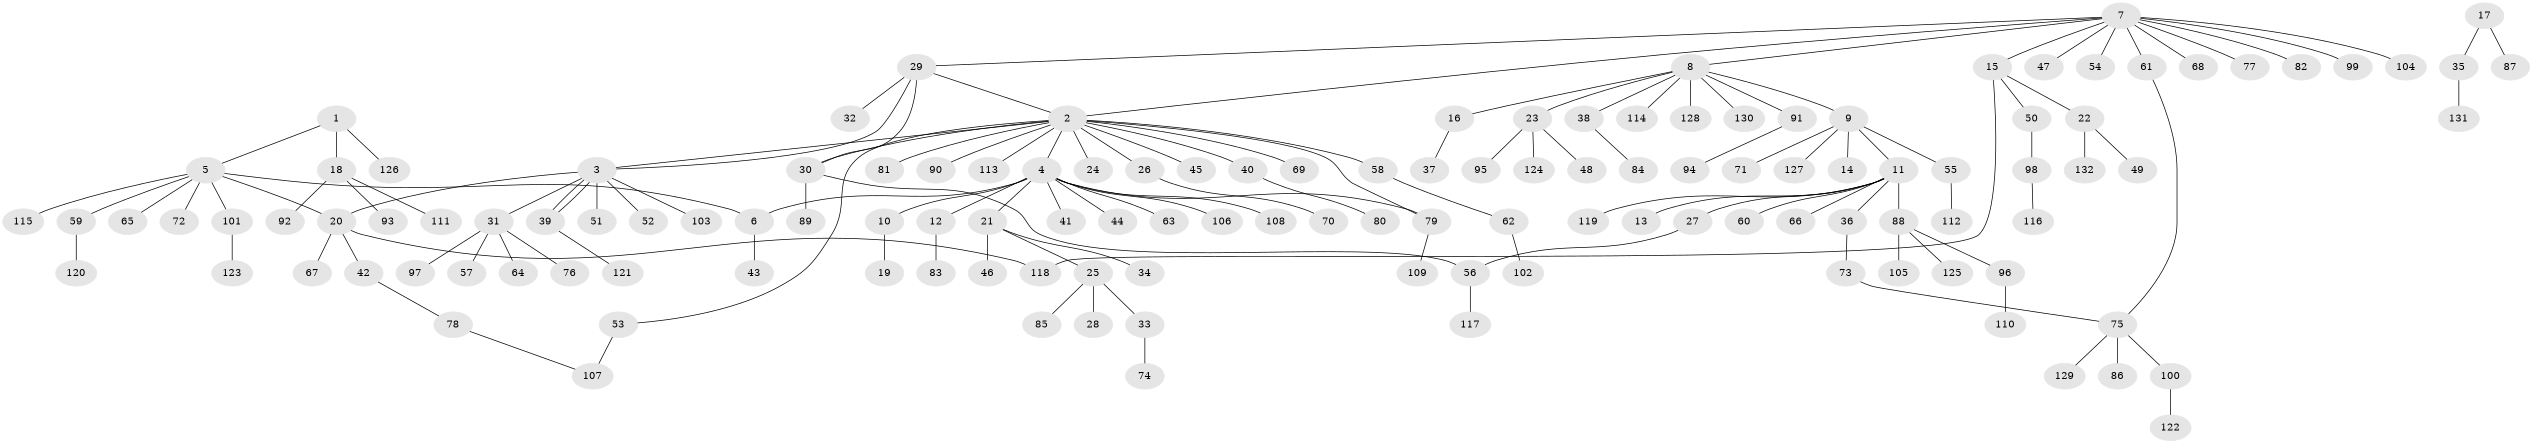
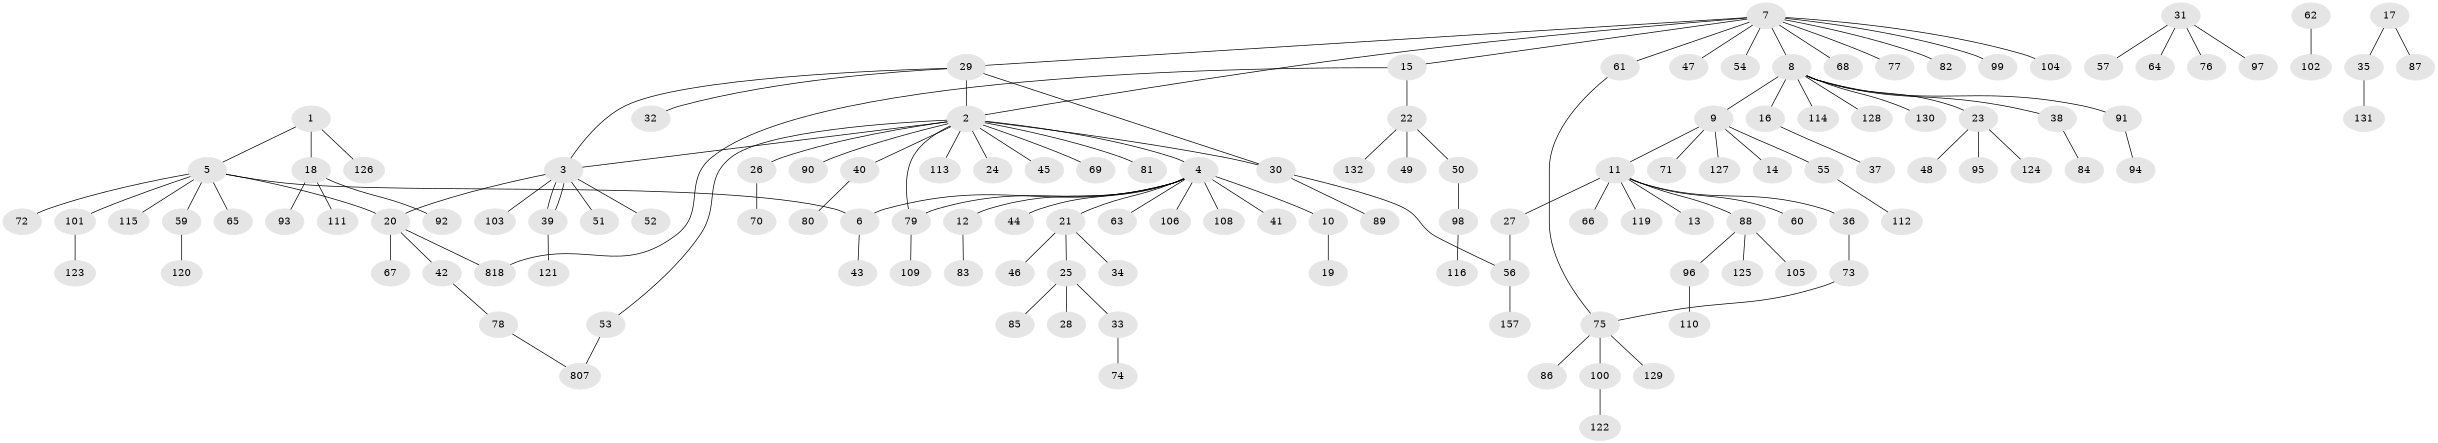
edge "15" -- "50": now "22" -- "50"
node "58": removed
edge "3" -- "31": removed
node "118": label "118" -> "818"
node "117": label "117" -> "157"
node "107": label "107" -> "807"
